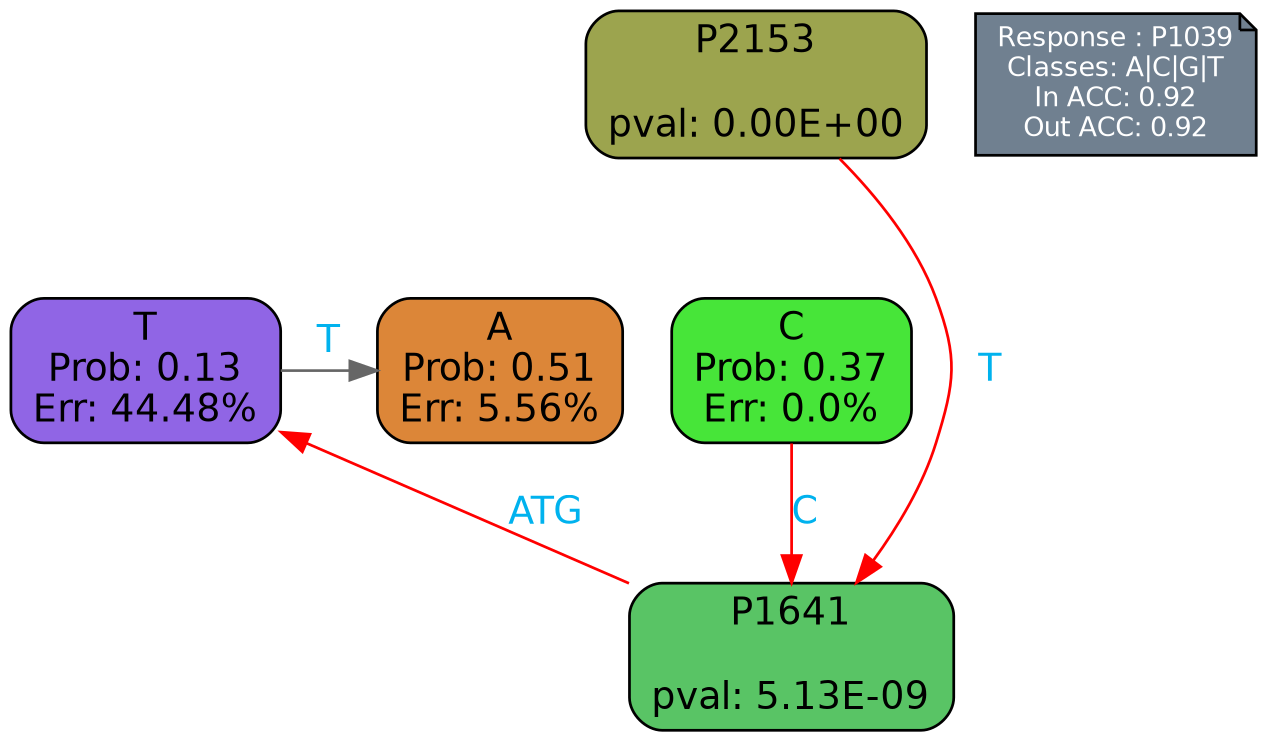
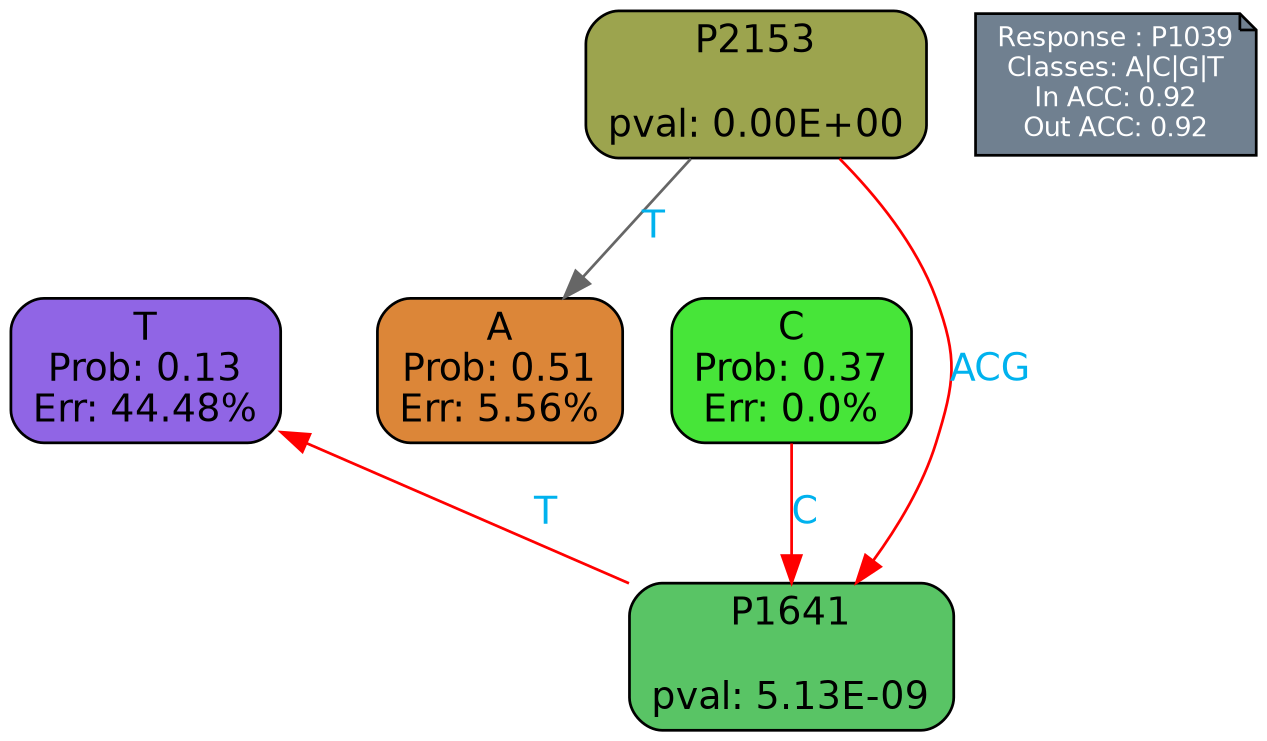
edge "T Prob: 0.13 Err: 44.48%" -> "A Prob: 0.51 Err: 5.56%": now "P2153 pval: 0.00E+00" -> "A Prob: 0.51 Err: 5.56%"
edge "P2153 pval: 0.00E+00" -> "P1641 pval: 5.13E-09": label "T" -> "ACG"
edge "P1641 pval: 5.13E-09" -> "T Prob: 0.13 Err: 44.48%": label "ATG" -> "T"
